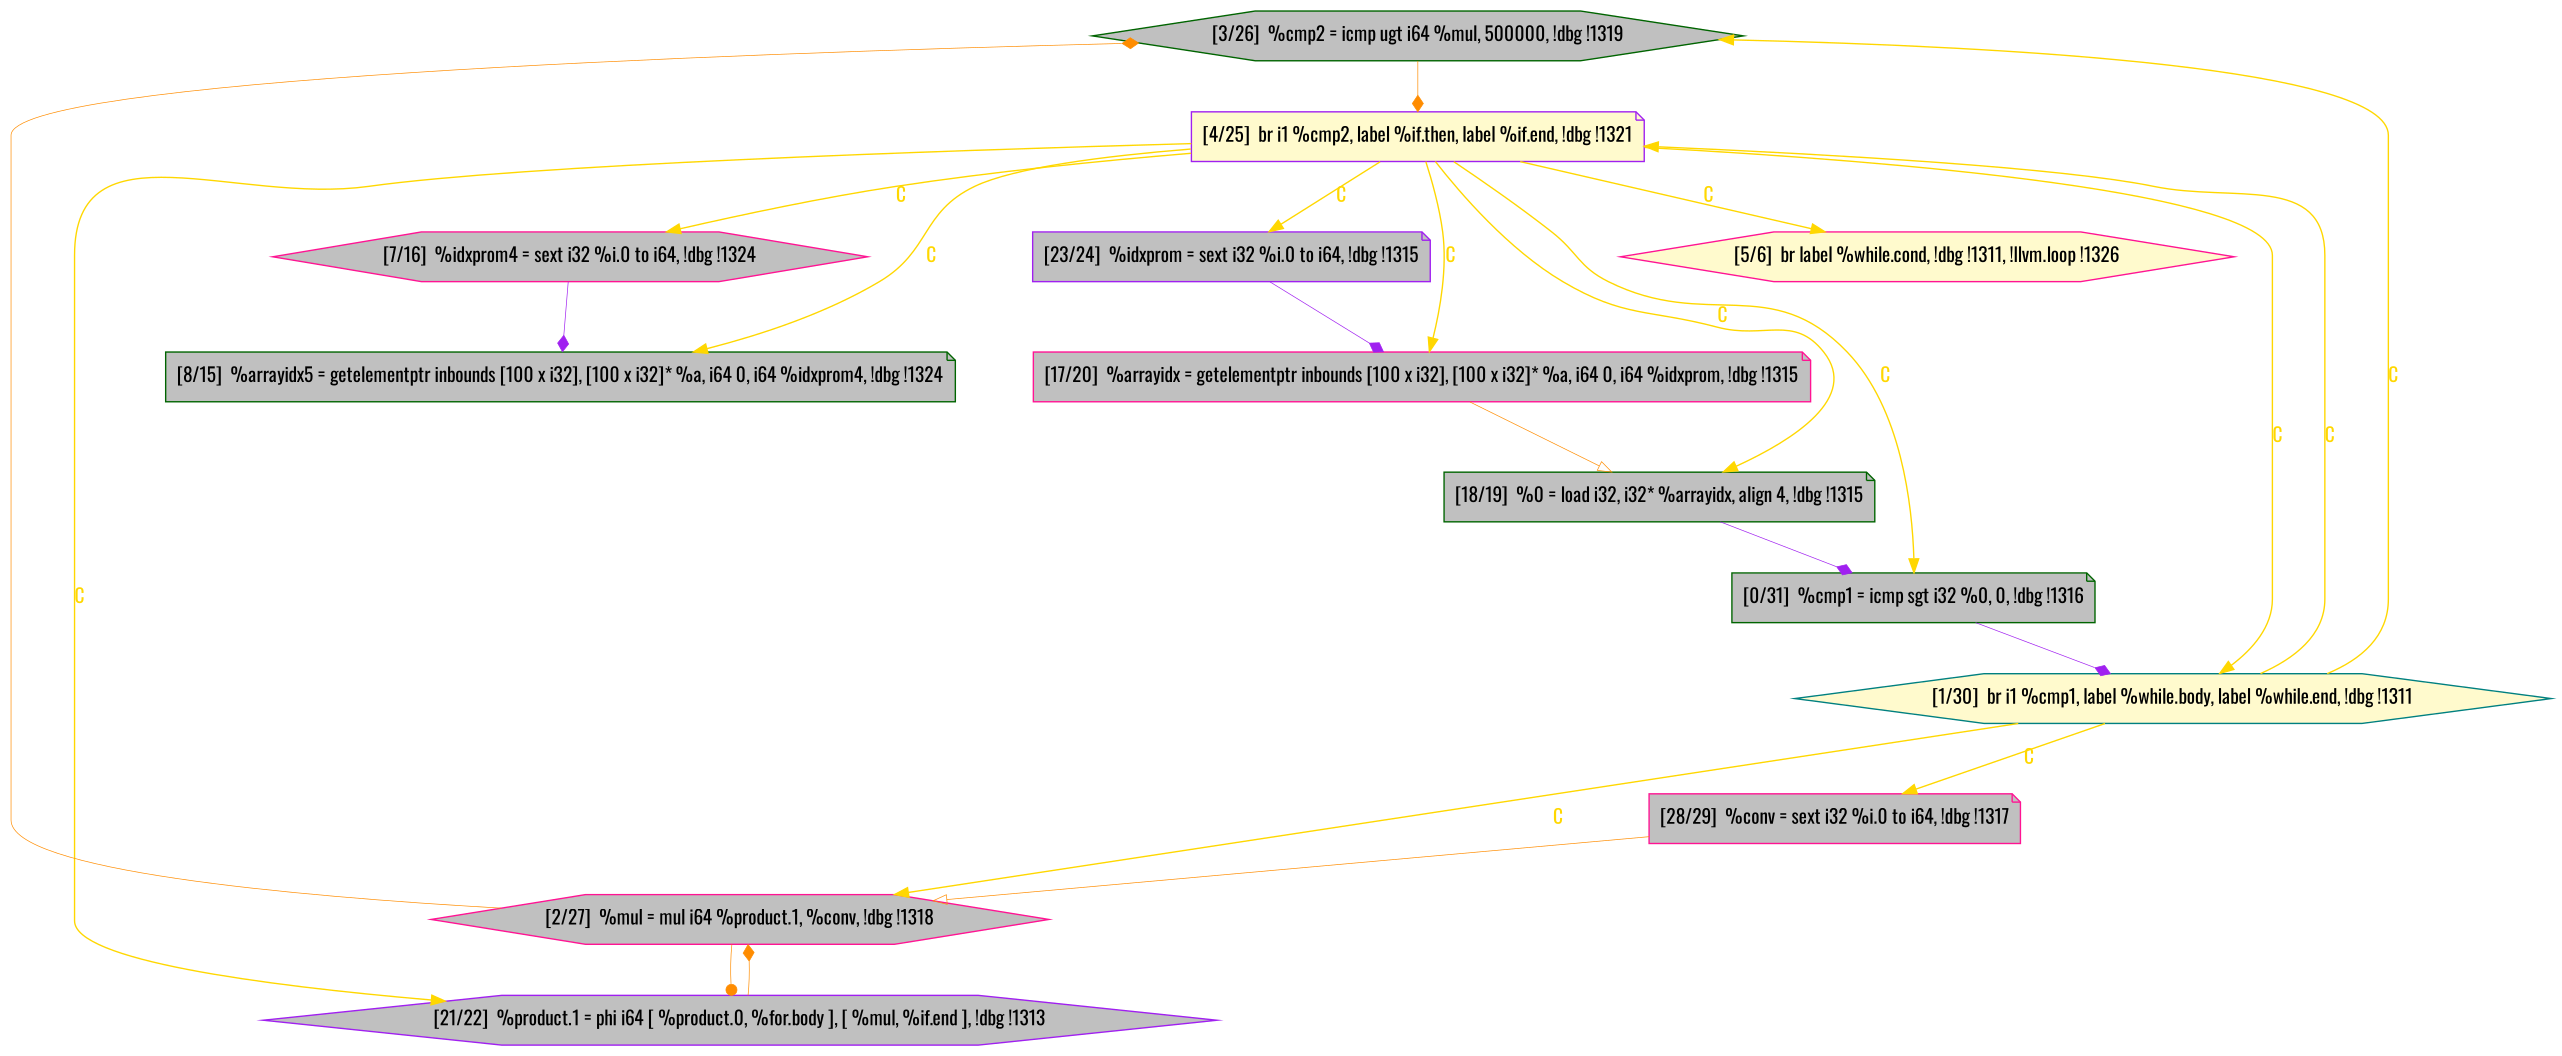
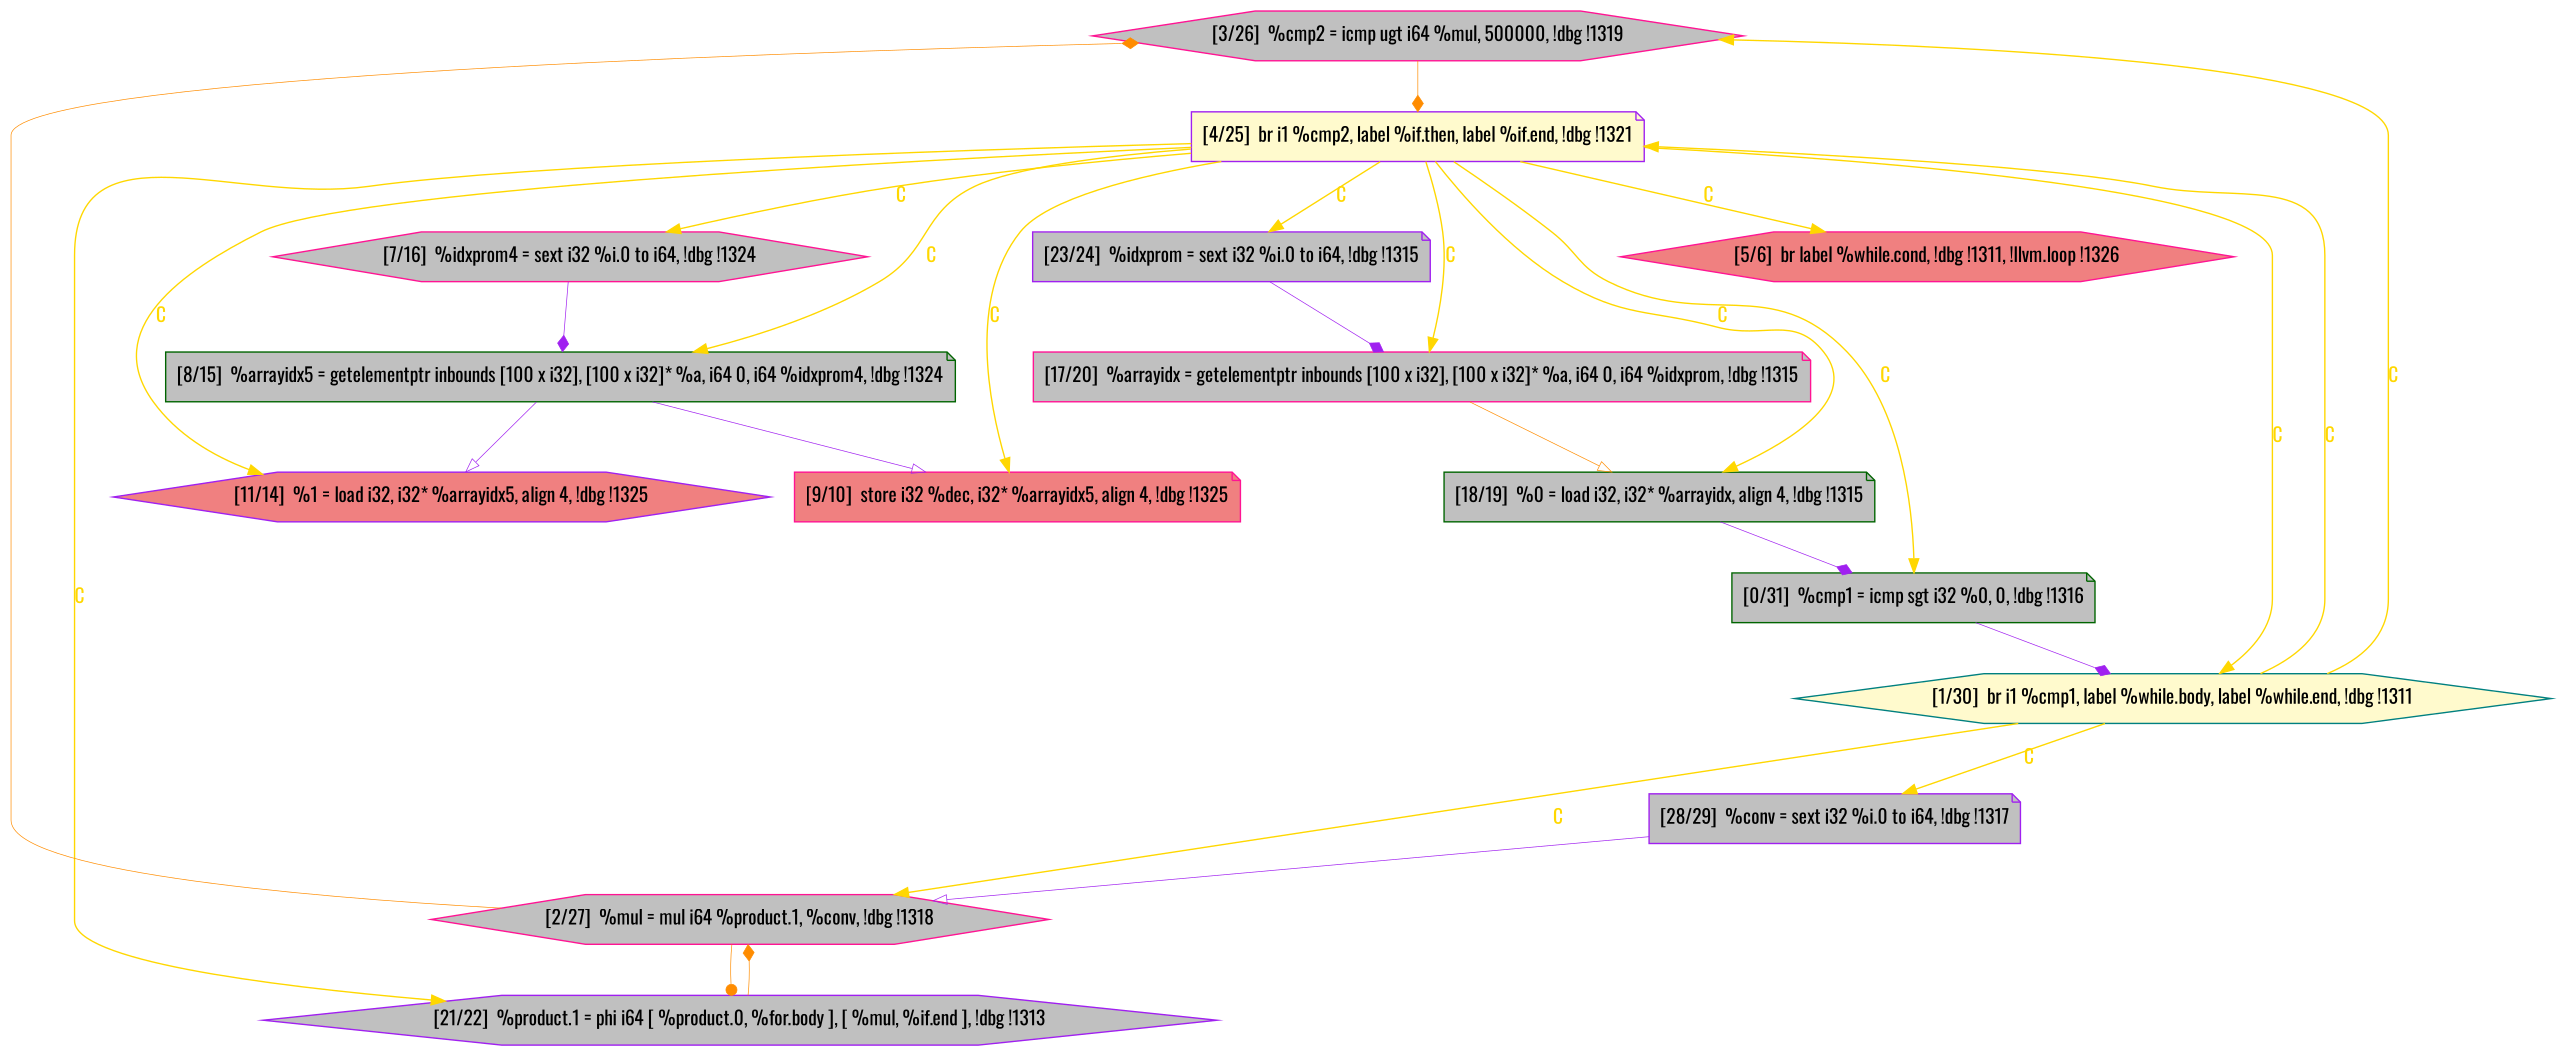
node "[3/26]  %cmp2 = icmp ugt i64 %mul, 500000, !dbg !1319": color darkgreen -> deeppink
node "[5/6]  br label %while.cond, !dbg !1311, !llvm.loop !1326": fillcolor lemonchiffon -> lightcoral
node "[11/14]  %1 = load i32, i32* %arrayidx5, align 4, !dbg !1325": added
node "[9/10]  store i32 %dec, i32* %arrayidx5, align 4, !dbg !1325": added
node "[28/29]  %conv = sext i32 %i.0 to i64, !dbg !1317": color deeppink -> purple
edge "[28/29]  %conv = sext i32 %i.0 to i64, !dbg !1317" -> "[2/27]  %mul = mul i64 %product.1, %conv, !dbg !1318": color darkorange -> purple
